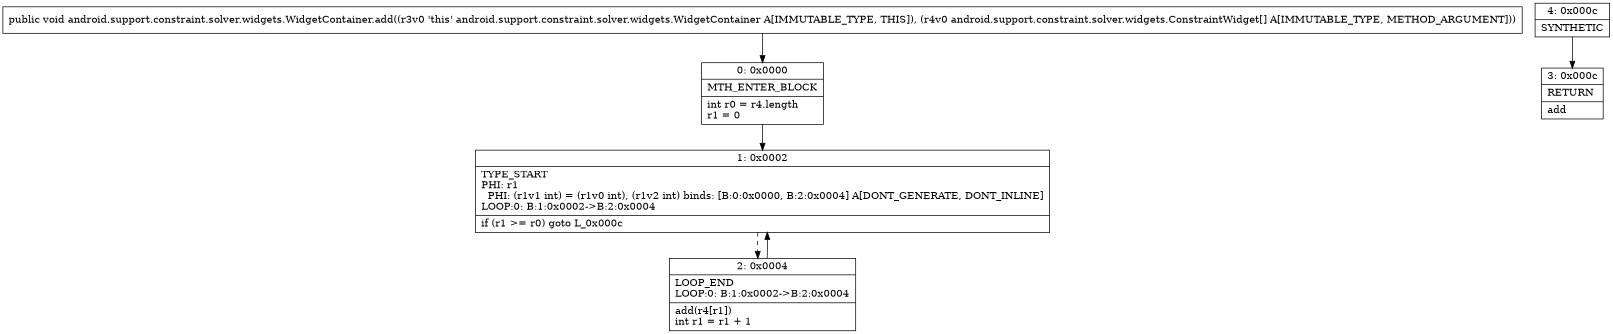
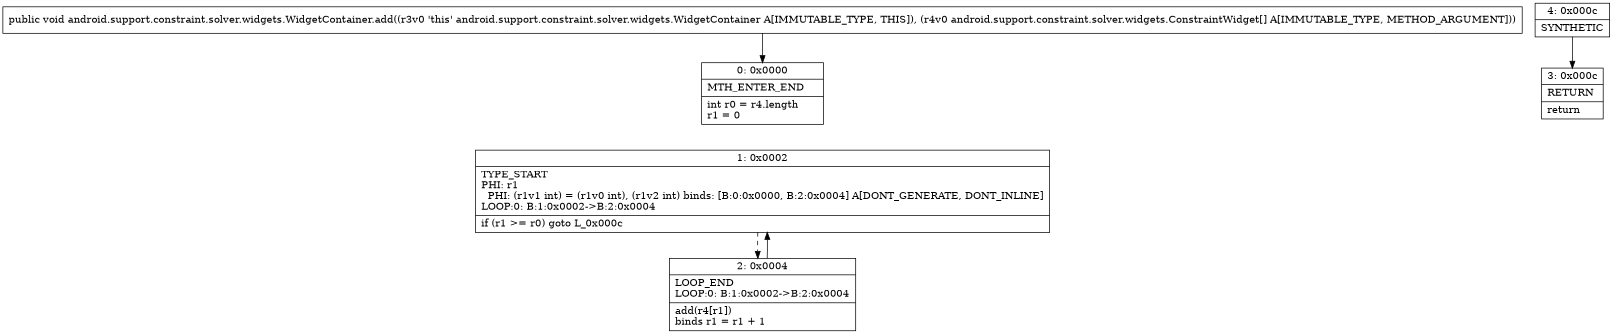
node "0: 0x0000": text "MTH_ENTER_BLOCK" -> "MTH_ENTER_END"
node "3: 0x000c": text "add" -> "return"
edge "0: 0x0000" -> "1: 0x0002": removed
node "2: 0x0004": text "int r1 = r1 + 1" -> "binds r1 = r1 + 1"
